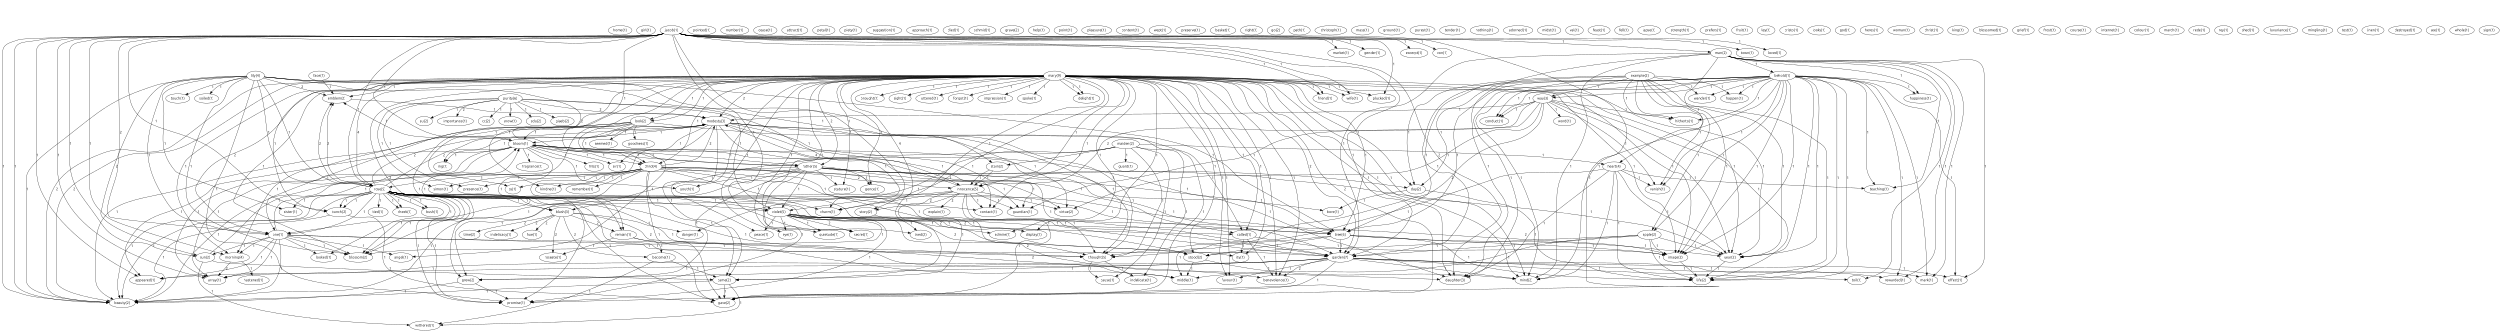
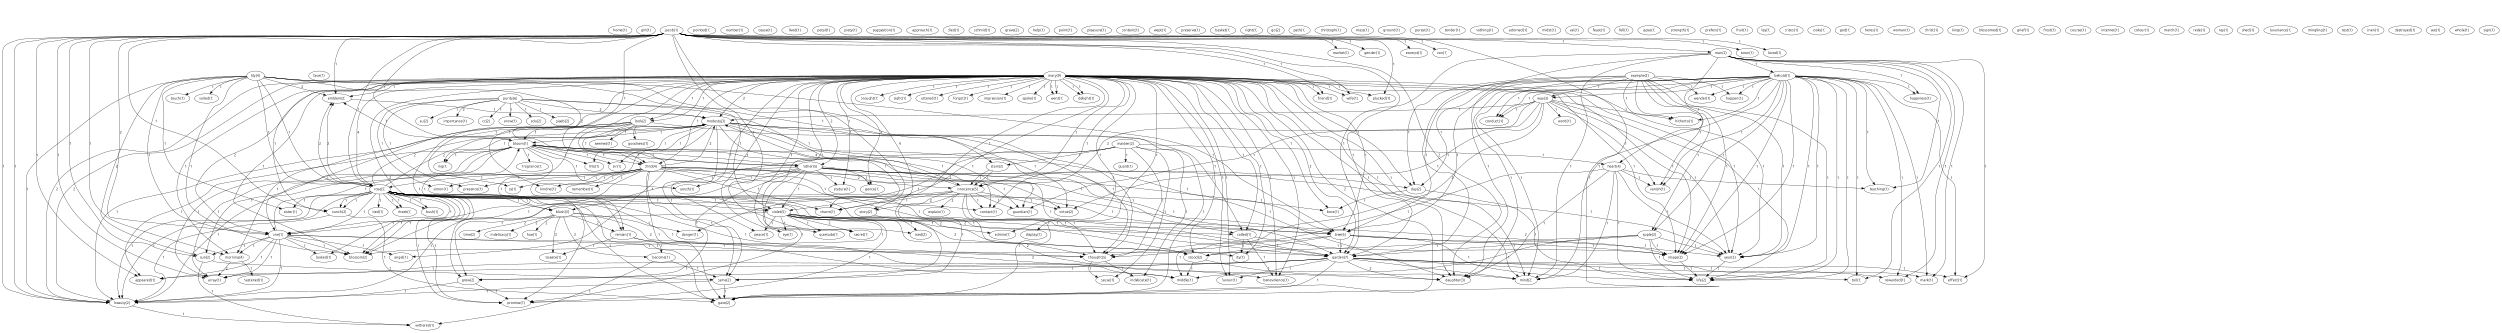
node "attract(1)": label "attract(1)" -> "lived(1)"
edge "face(1)" -> "emblem(2)": now "jacob(1)" -> "emblem(2)"
edge "mary(9)" -> "bore(1)": added, label "1"
node "went(1)": added
edge "modesty(3)" -> "fills(1)": added, label "1"
edge "behold(1)" -> "toil(1)": added, label "1"
edge "sun(2)" -> "bloom(1)": reversed
edge "violet(5)" -> "display(1)": now "violet(5)" -> "one(1)"
edge "lily(4)" -> "promise(1)": removed, label "1"
edge "garden(7)" -> "benevolence(1)": now "garden(7)" -> "daughter(3)"
edge "came(2)" -> "withered(1)": now "beauty(2)" -> "withered(1)"
